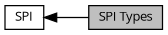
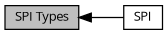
edge "SPI Types" -> "SPI": reversed
